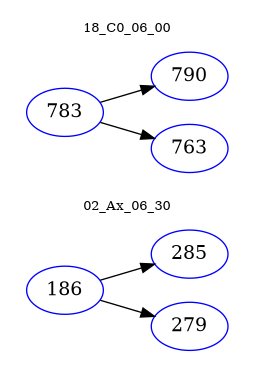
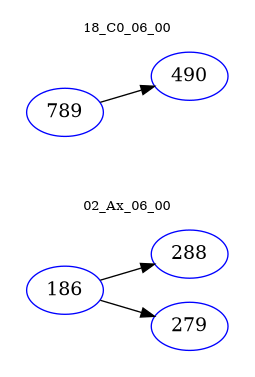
node "790": label "790" -> "490"
node "783": label "783" -> "789"
node "763": removed
cluster "02_Ax_06_30": label "02_Ax_06_30" -> "02_Ax_06_00"
node "285": label "285" -> "288"
